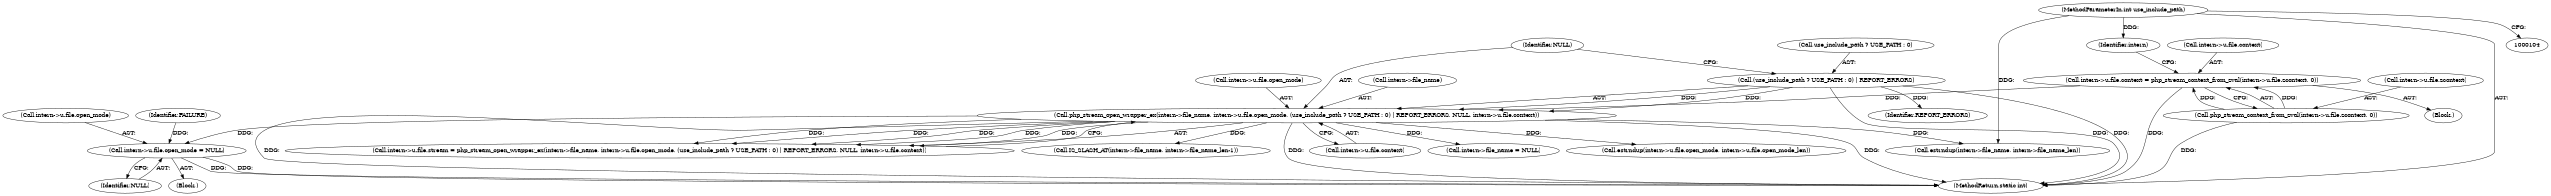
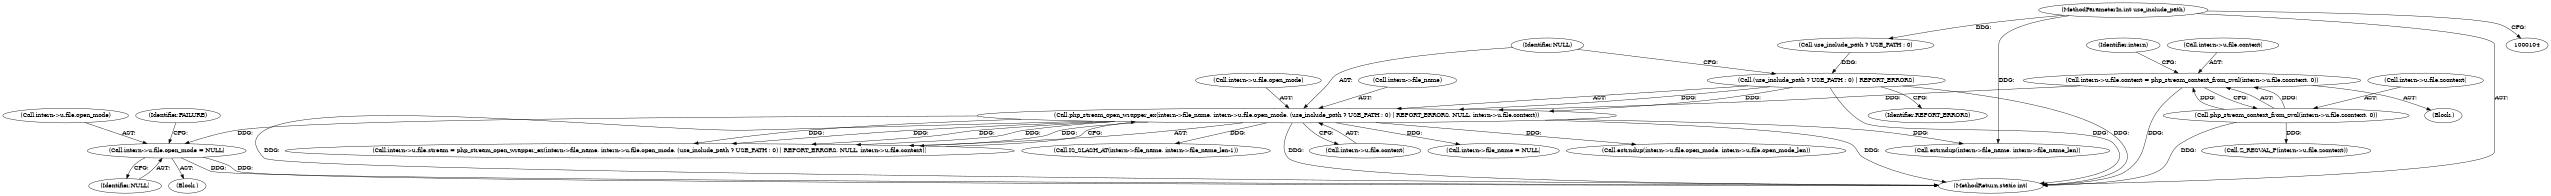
edge "(MethodParameterIn,int use_include_path)" -> "(Identifier,intern)": now "(MethodParameterIn,int use_include_path)" -> "(Call,use_include_path ? USE_PATH : 0)"
edge "(Call,use_include_path ? USE_PATH : 0)" -> "(Call,(use_include_path ? USE_PATH : 0) | REPORT_ERRORS)": label "AST: " -> "DDG: "
edge "(Call,(use_include_path ? USE_PATH : 0) | REPORT_ERRORS)" -> "(Identifier,REPORT_ERRORS)": label "DDG: " -> "CFG: "
edge "(Identifier,FAILURE)" -> "(Call,intern->u.file.open_mode = NULL)": label "DDG: " -> "CFG: "
node "(Call,Z_RESVAL_P(intern->u.file.zcontext))": added
